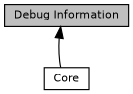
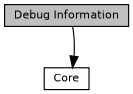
edge "Core" -> "Debug Information": reversed
